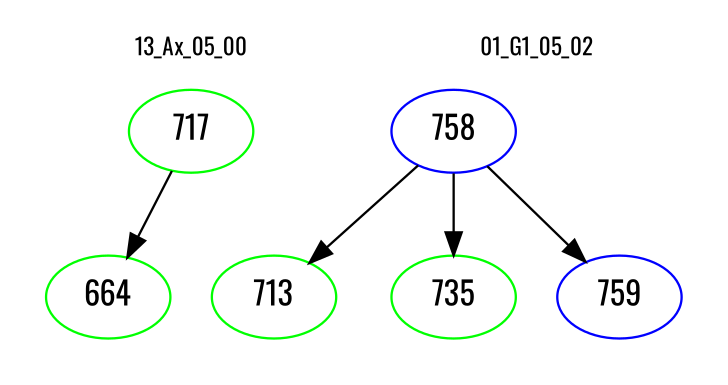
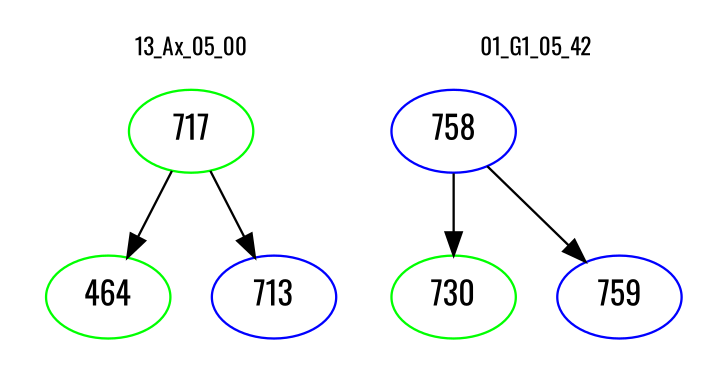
cluster "01_G1_05_02": label "01_G1_05_02" -> "01_G1_05_42"
edge "758" -> "713": now "717" -> "713"
node "664": label "664" -> "464"
node "713": color green -> blue
node "735": label "735" -> "730"
